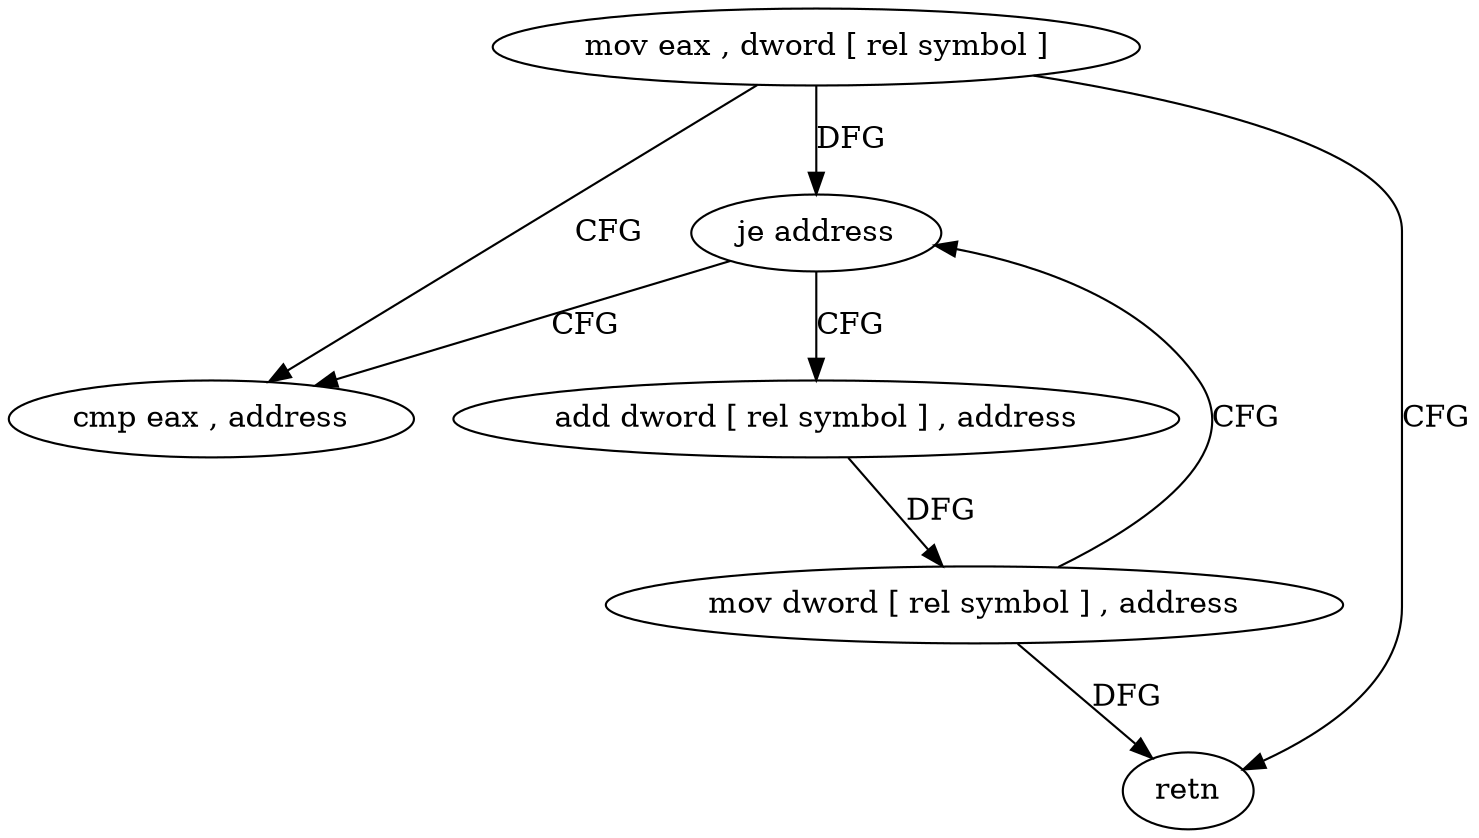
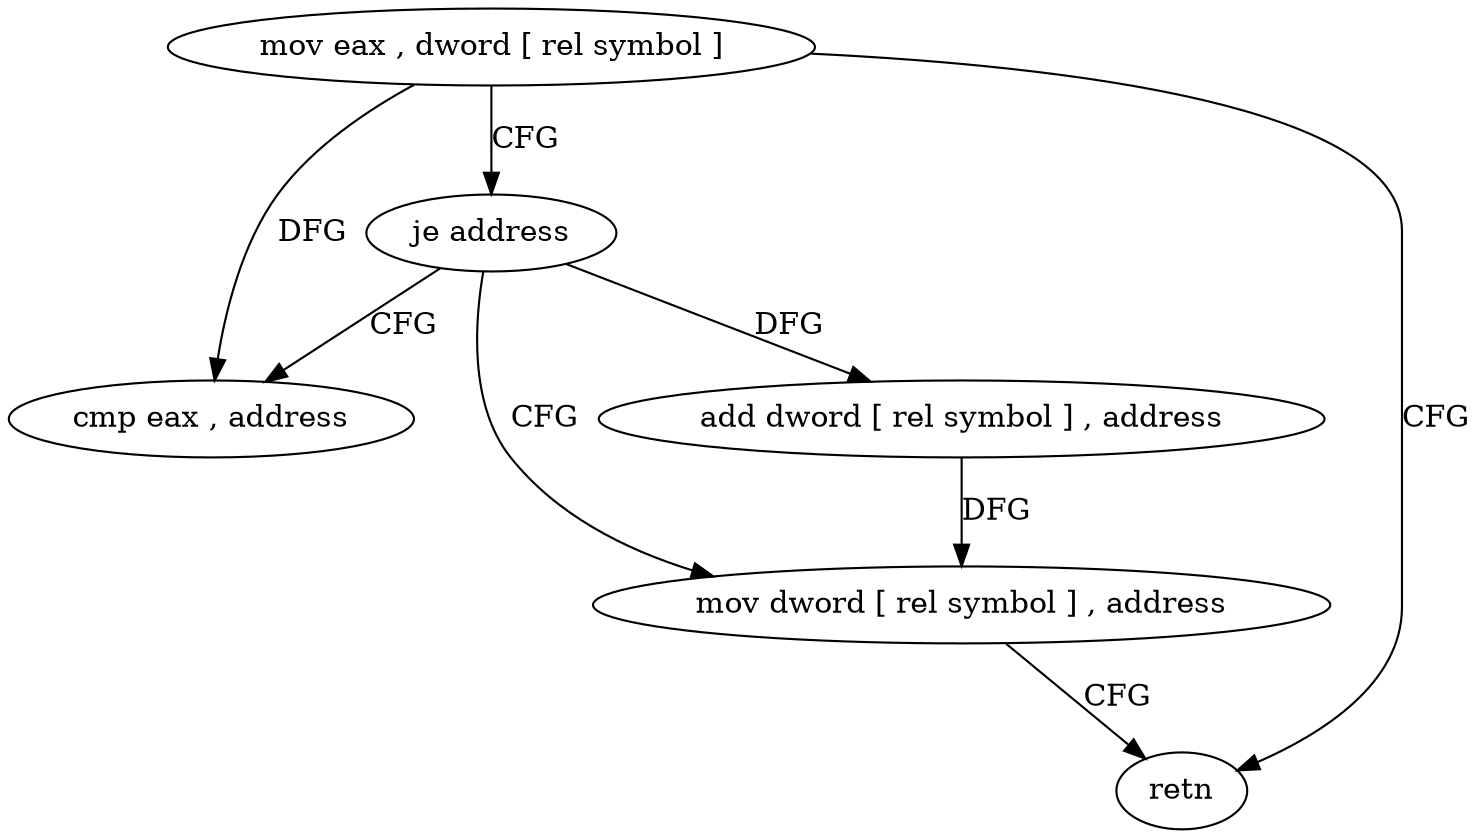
edge "mov eax , dword [ rel symbol ]" -> "je address": label "DFG" -> "CFG"
edge "mov eax , dword [ rel symbol ]" -> "cmp eax , address": label "CFG" -> "DFG"
edge "je address" -> "add dword [ rel symbol ] , address": label "CFG" -> "DFG"
edge "mov dword [ rel symbol ] , address" -> "je address": reversed
edge "mov dword [ rel symbol ] , address" -> "retn": label "DFG" -> "CFG"
